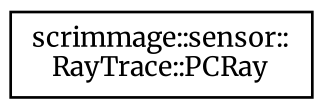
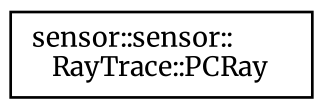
node "scrimmage::sensor:: RayTrace::PCRay": label "scrimmage::sensor:: RayTrace::PCRay" -> "sensor::sensor:: RayTrace::PCRay"
